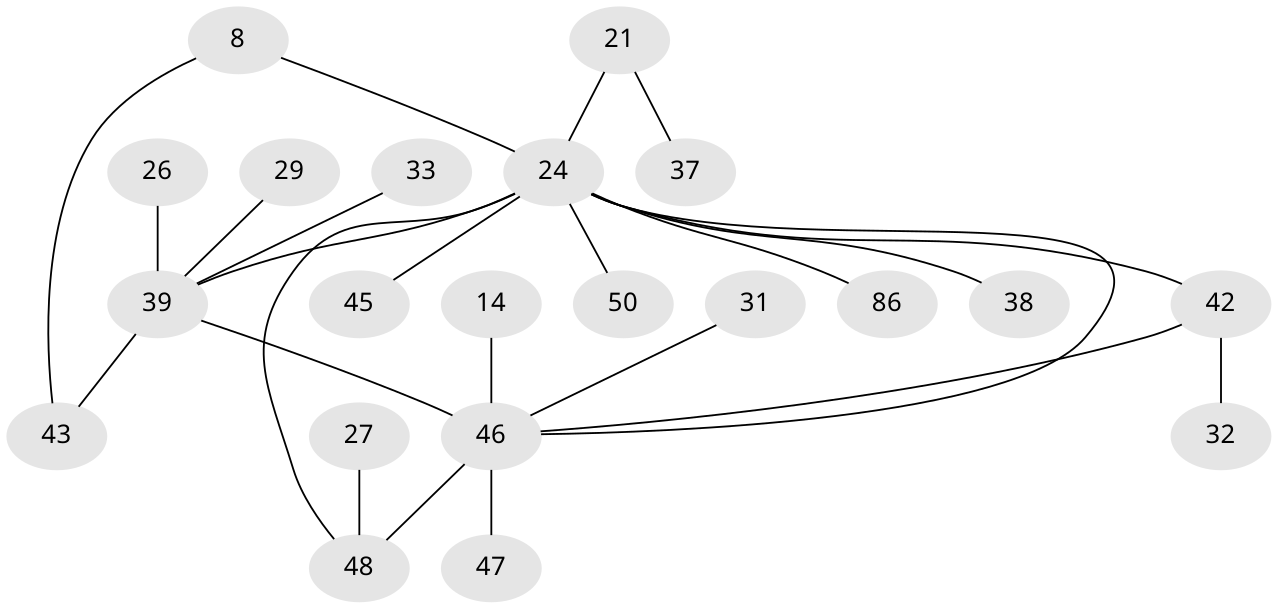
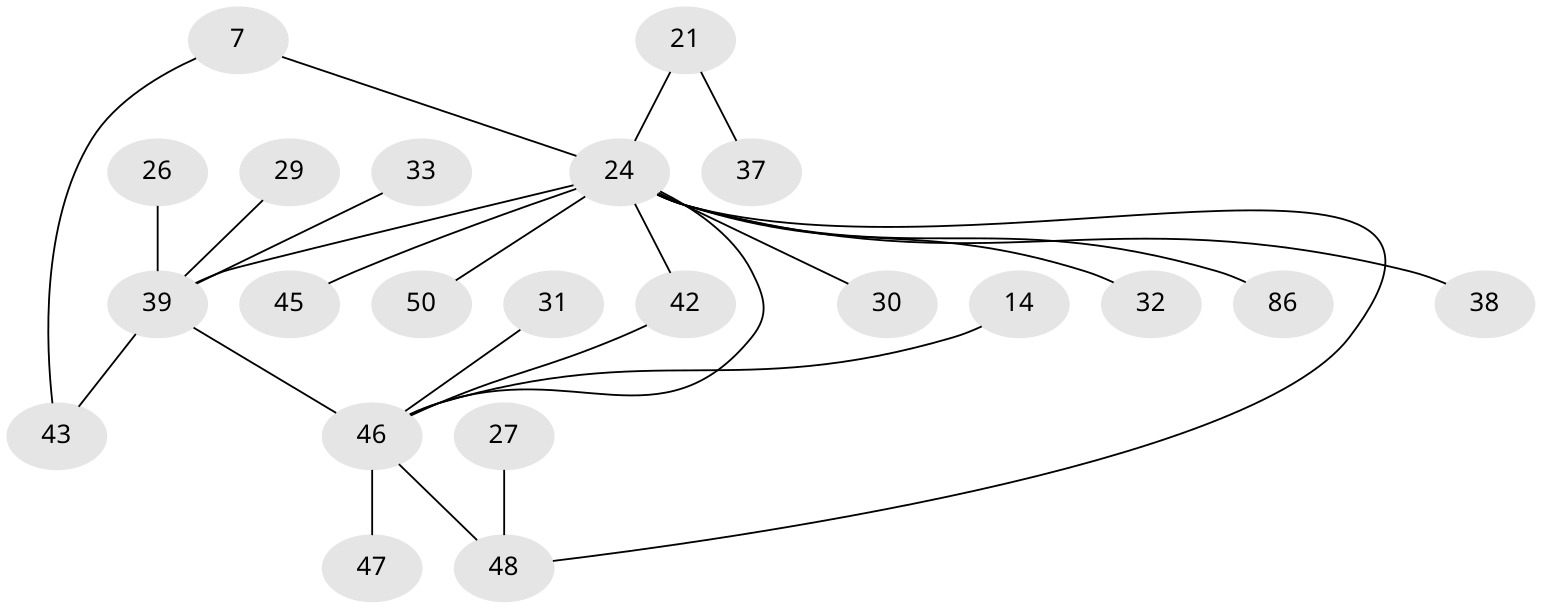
node "8": label "8" -> "7"
node "30": added
edge "42" -- "32": now "24" -- "32"
